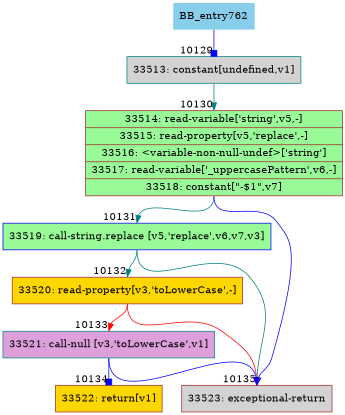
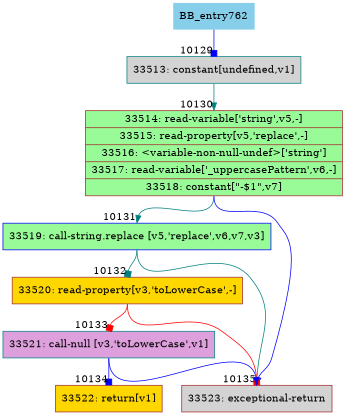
edge "33519: call-string.replace [v5,'replace',v6,v7,v3]" -> "33520: read-property[v3,'toLowerCase',-]": arrowhead normal -> box
edge "33520: read-property[v3,'toLowerCase',-]" -> "33521: call-null [v3,'toLowerCase',v1]": arrowhead normal -> box
edge "33520: read-property[v3,'toLowerCase',-]" -> "33523: exceptional-return": arrowhead normal -> box
